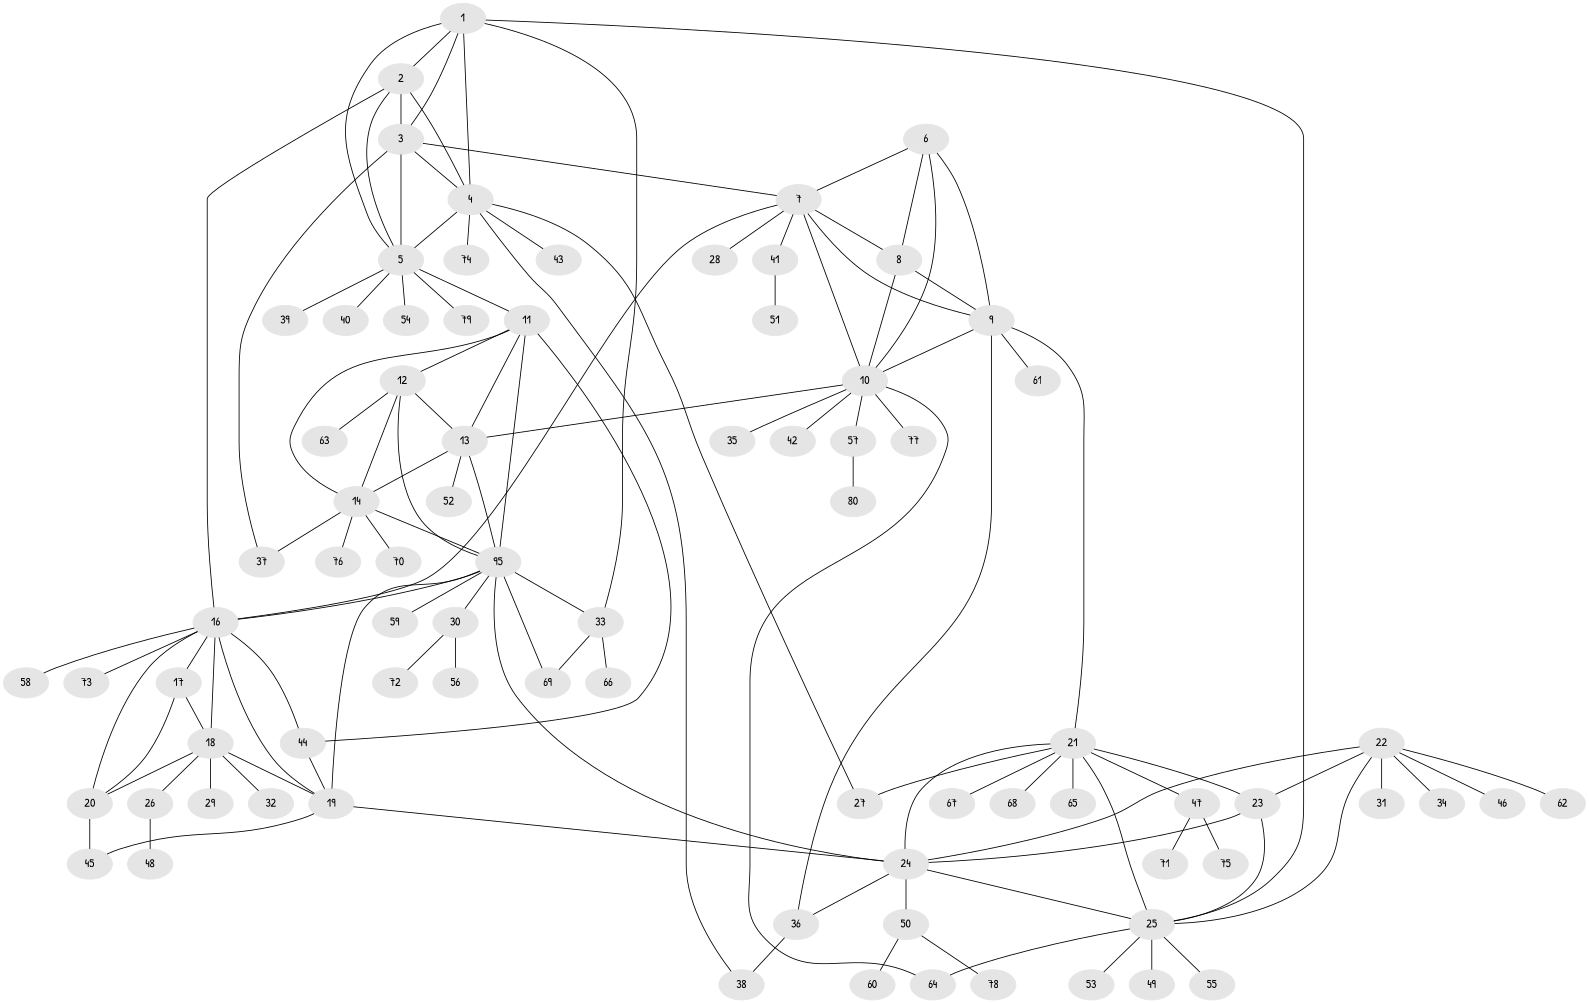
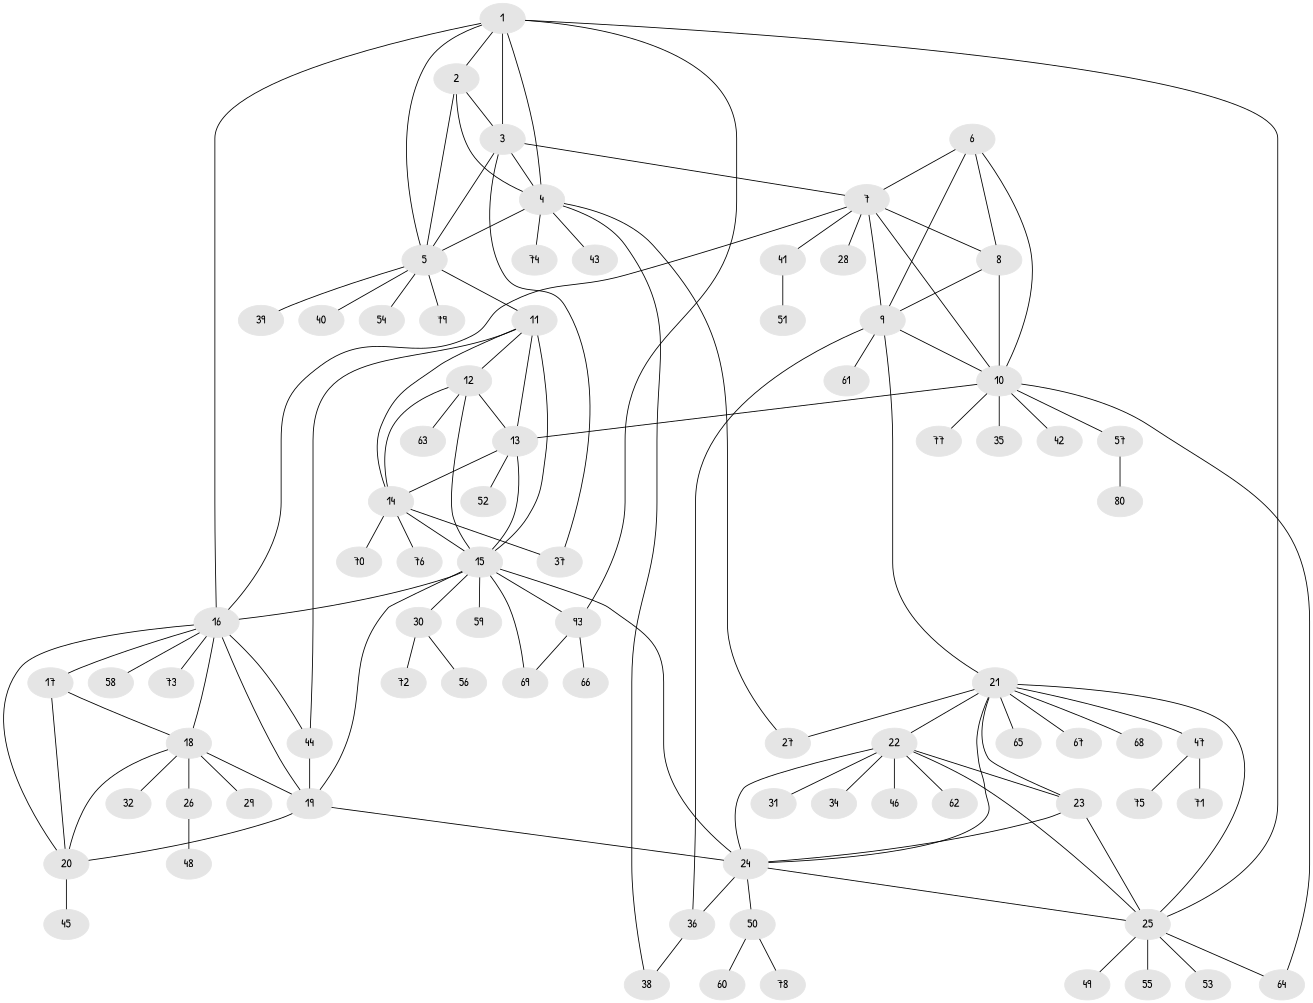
edge "2" -- "16": now "1" -- "16"
node "95": label "95" -> "15"
node "33": label "33" -> "93"
edge "21" -- "22": added
edge "19" -- "45": now "19" -- "20"
